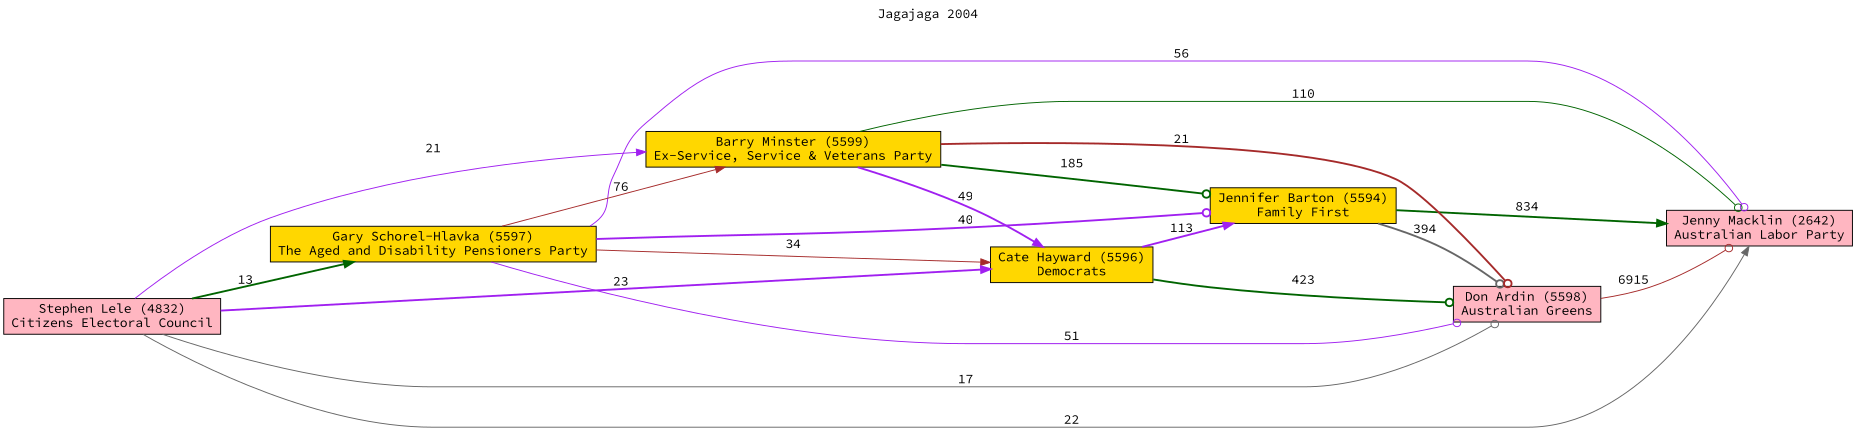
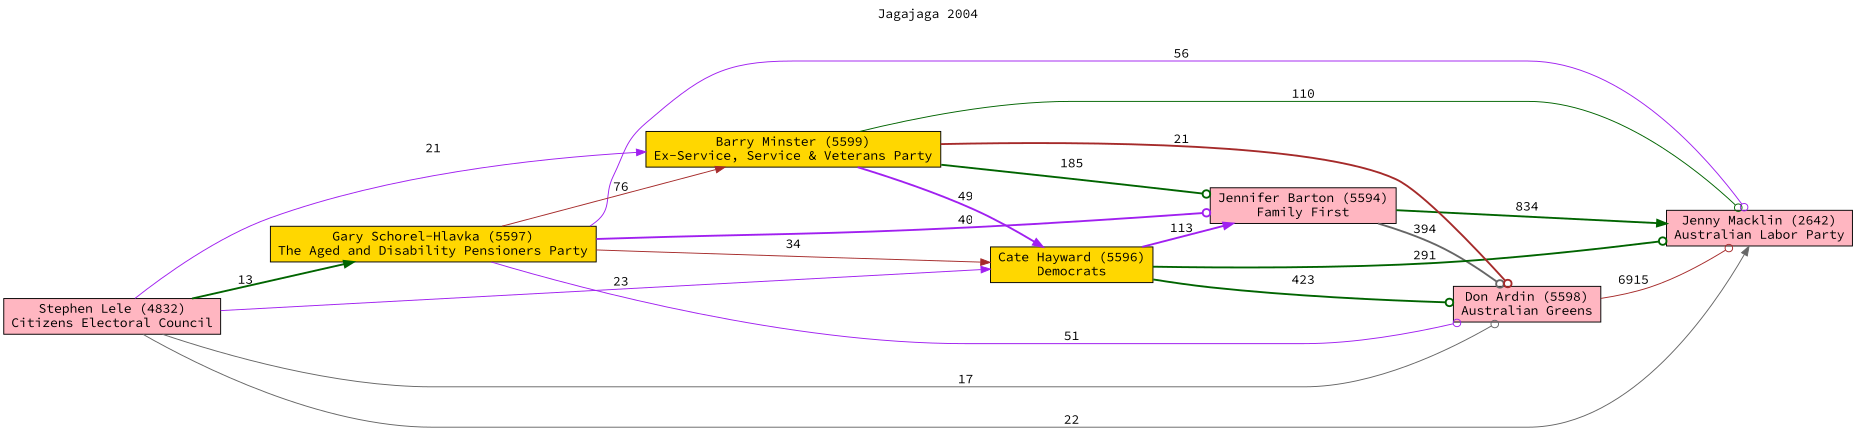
node "Jennifer Barton (5594) Family First": fillcolor gold -> lightpink
edge "Cate Hayward (5596) Democrats" -> "Jenny Macklin (2642) Australian Labor Party": added, label "291"
edge "Stephen Lele (4832) Citizens Electoral Council" -> "Cate Hayward (5596) Democrats": style bold -> solid
